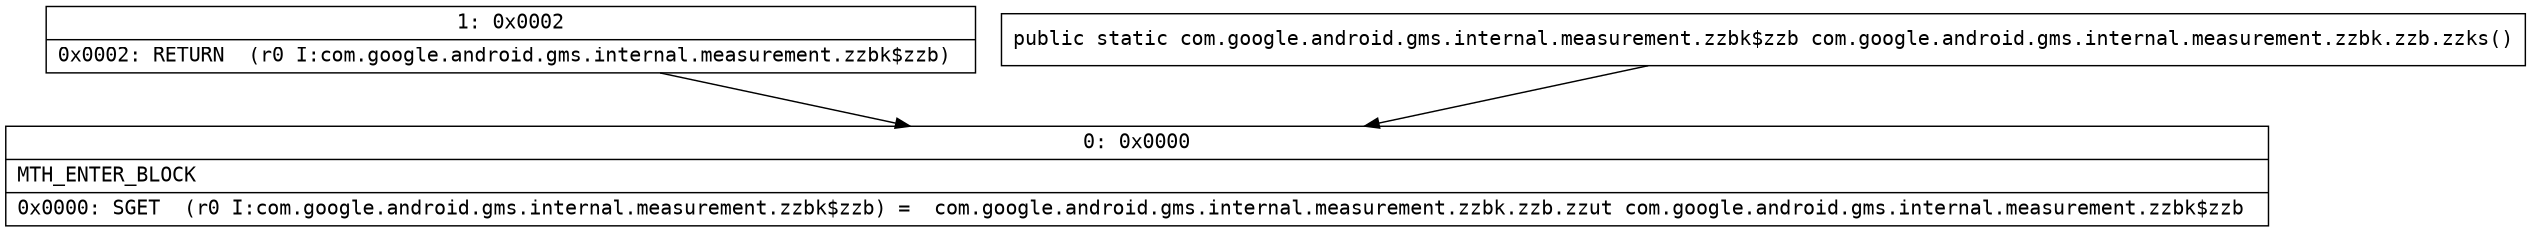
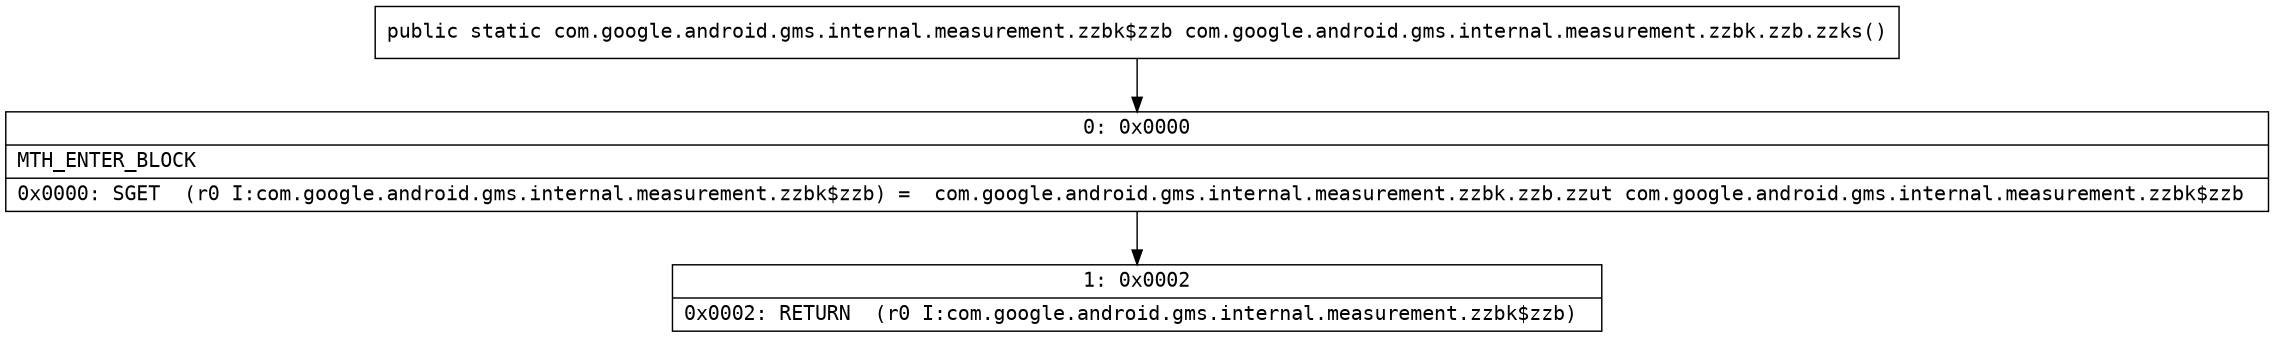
edge "1: 0x0002" -> "0: 0x0000": reversed
